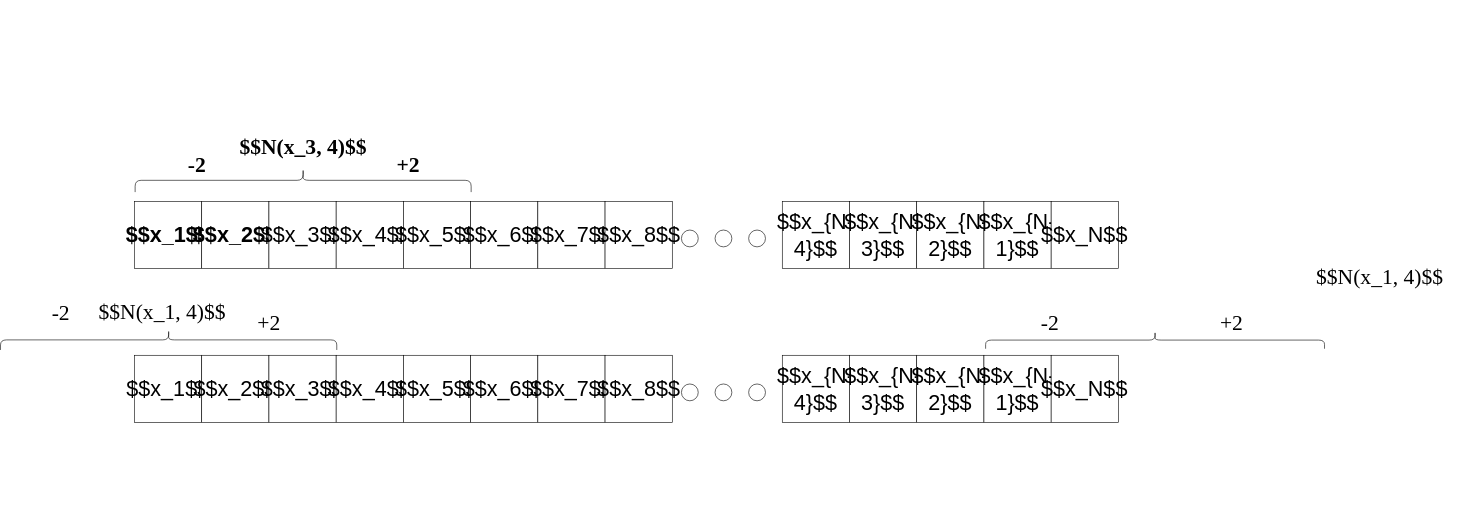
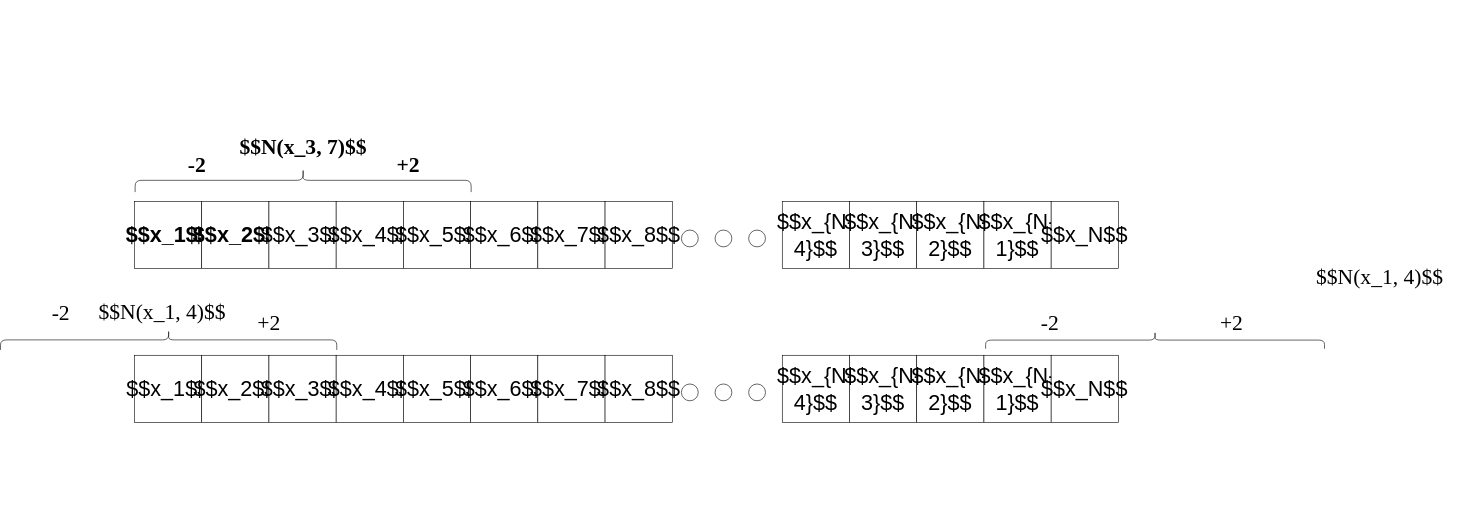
node "$$N(x_3, 4)$$": label "$$N(x_3, 4)$$" -> "$$N(x_3, 7)$$"
